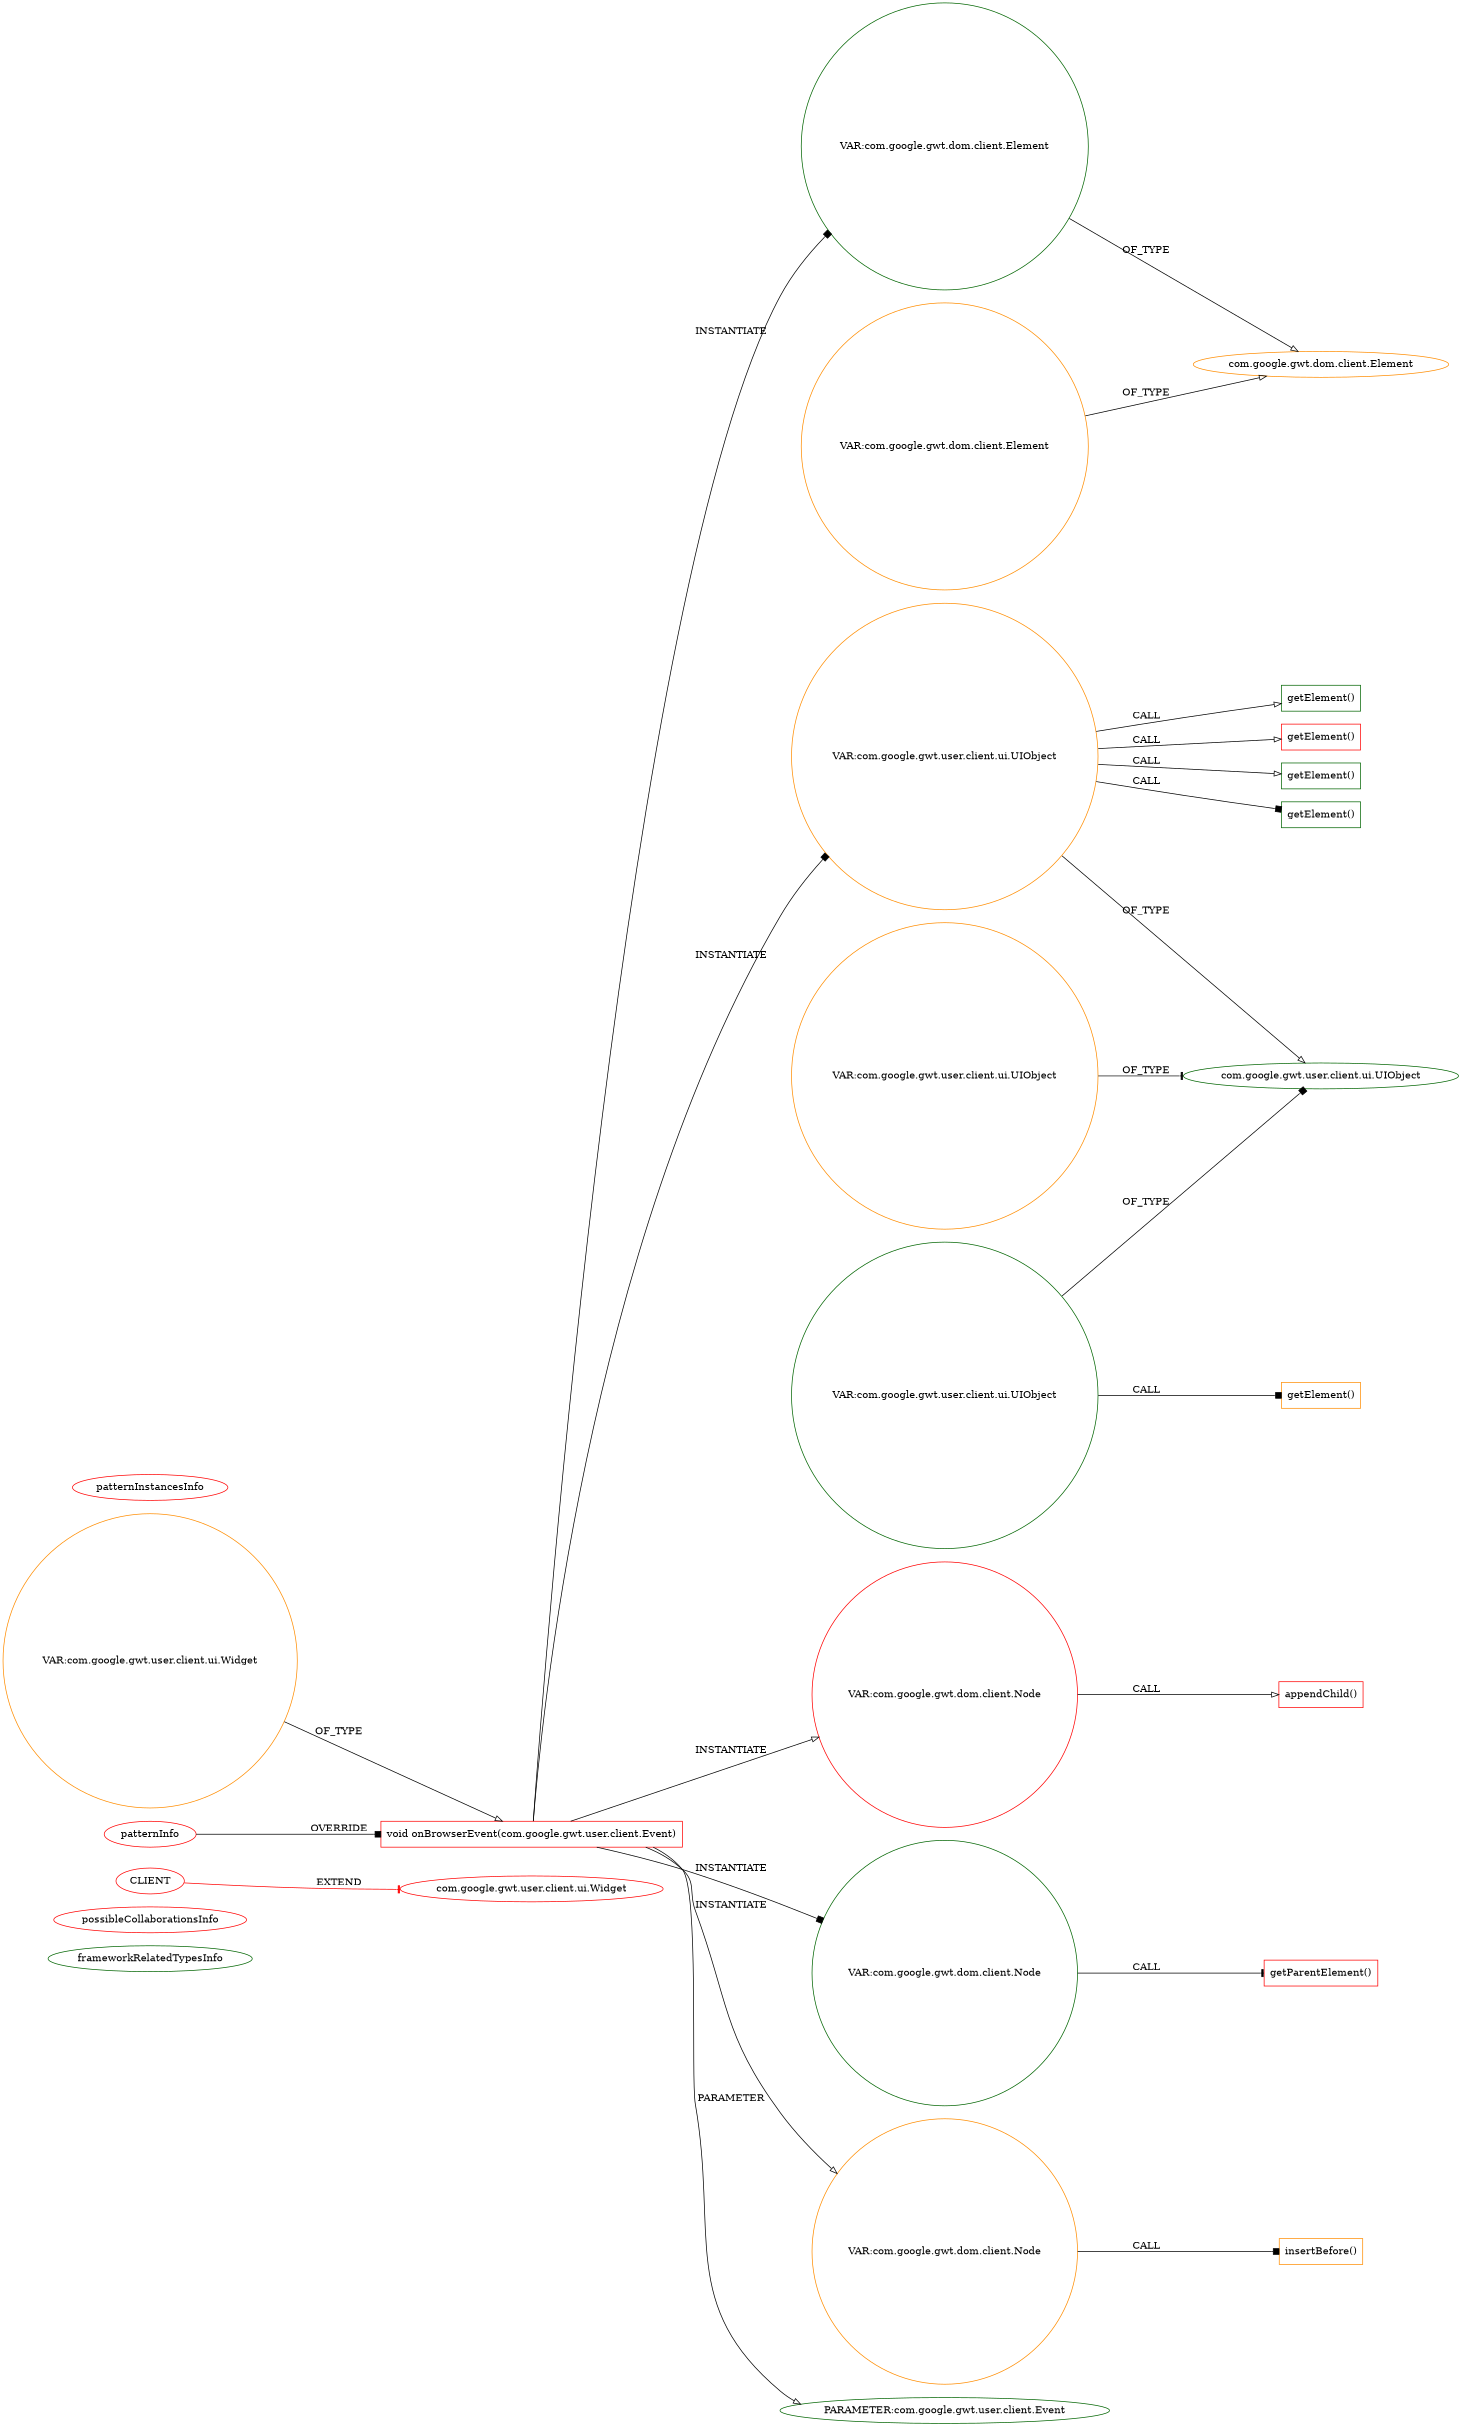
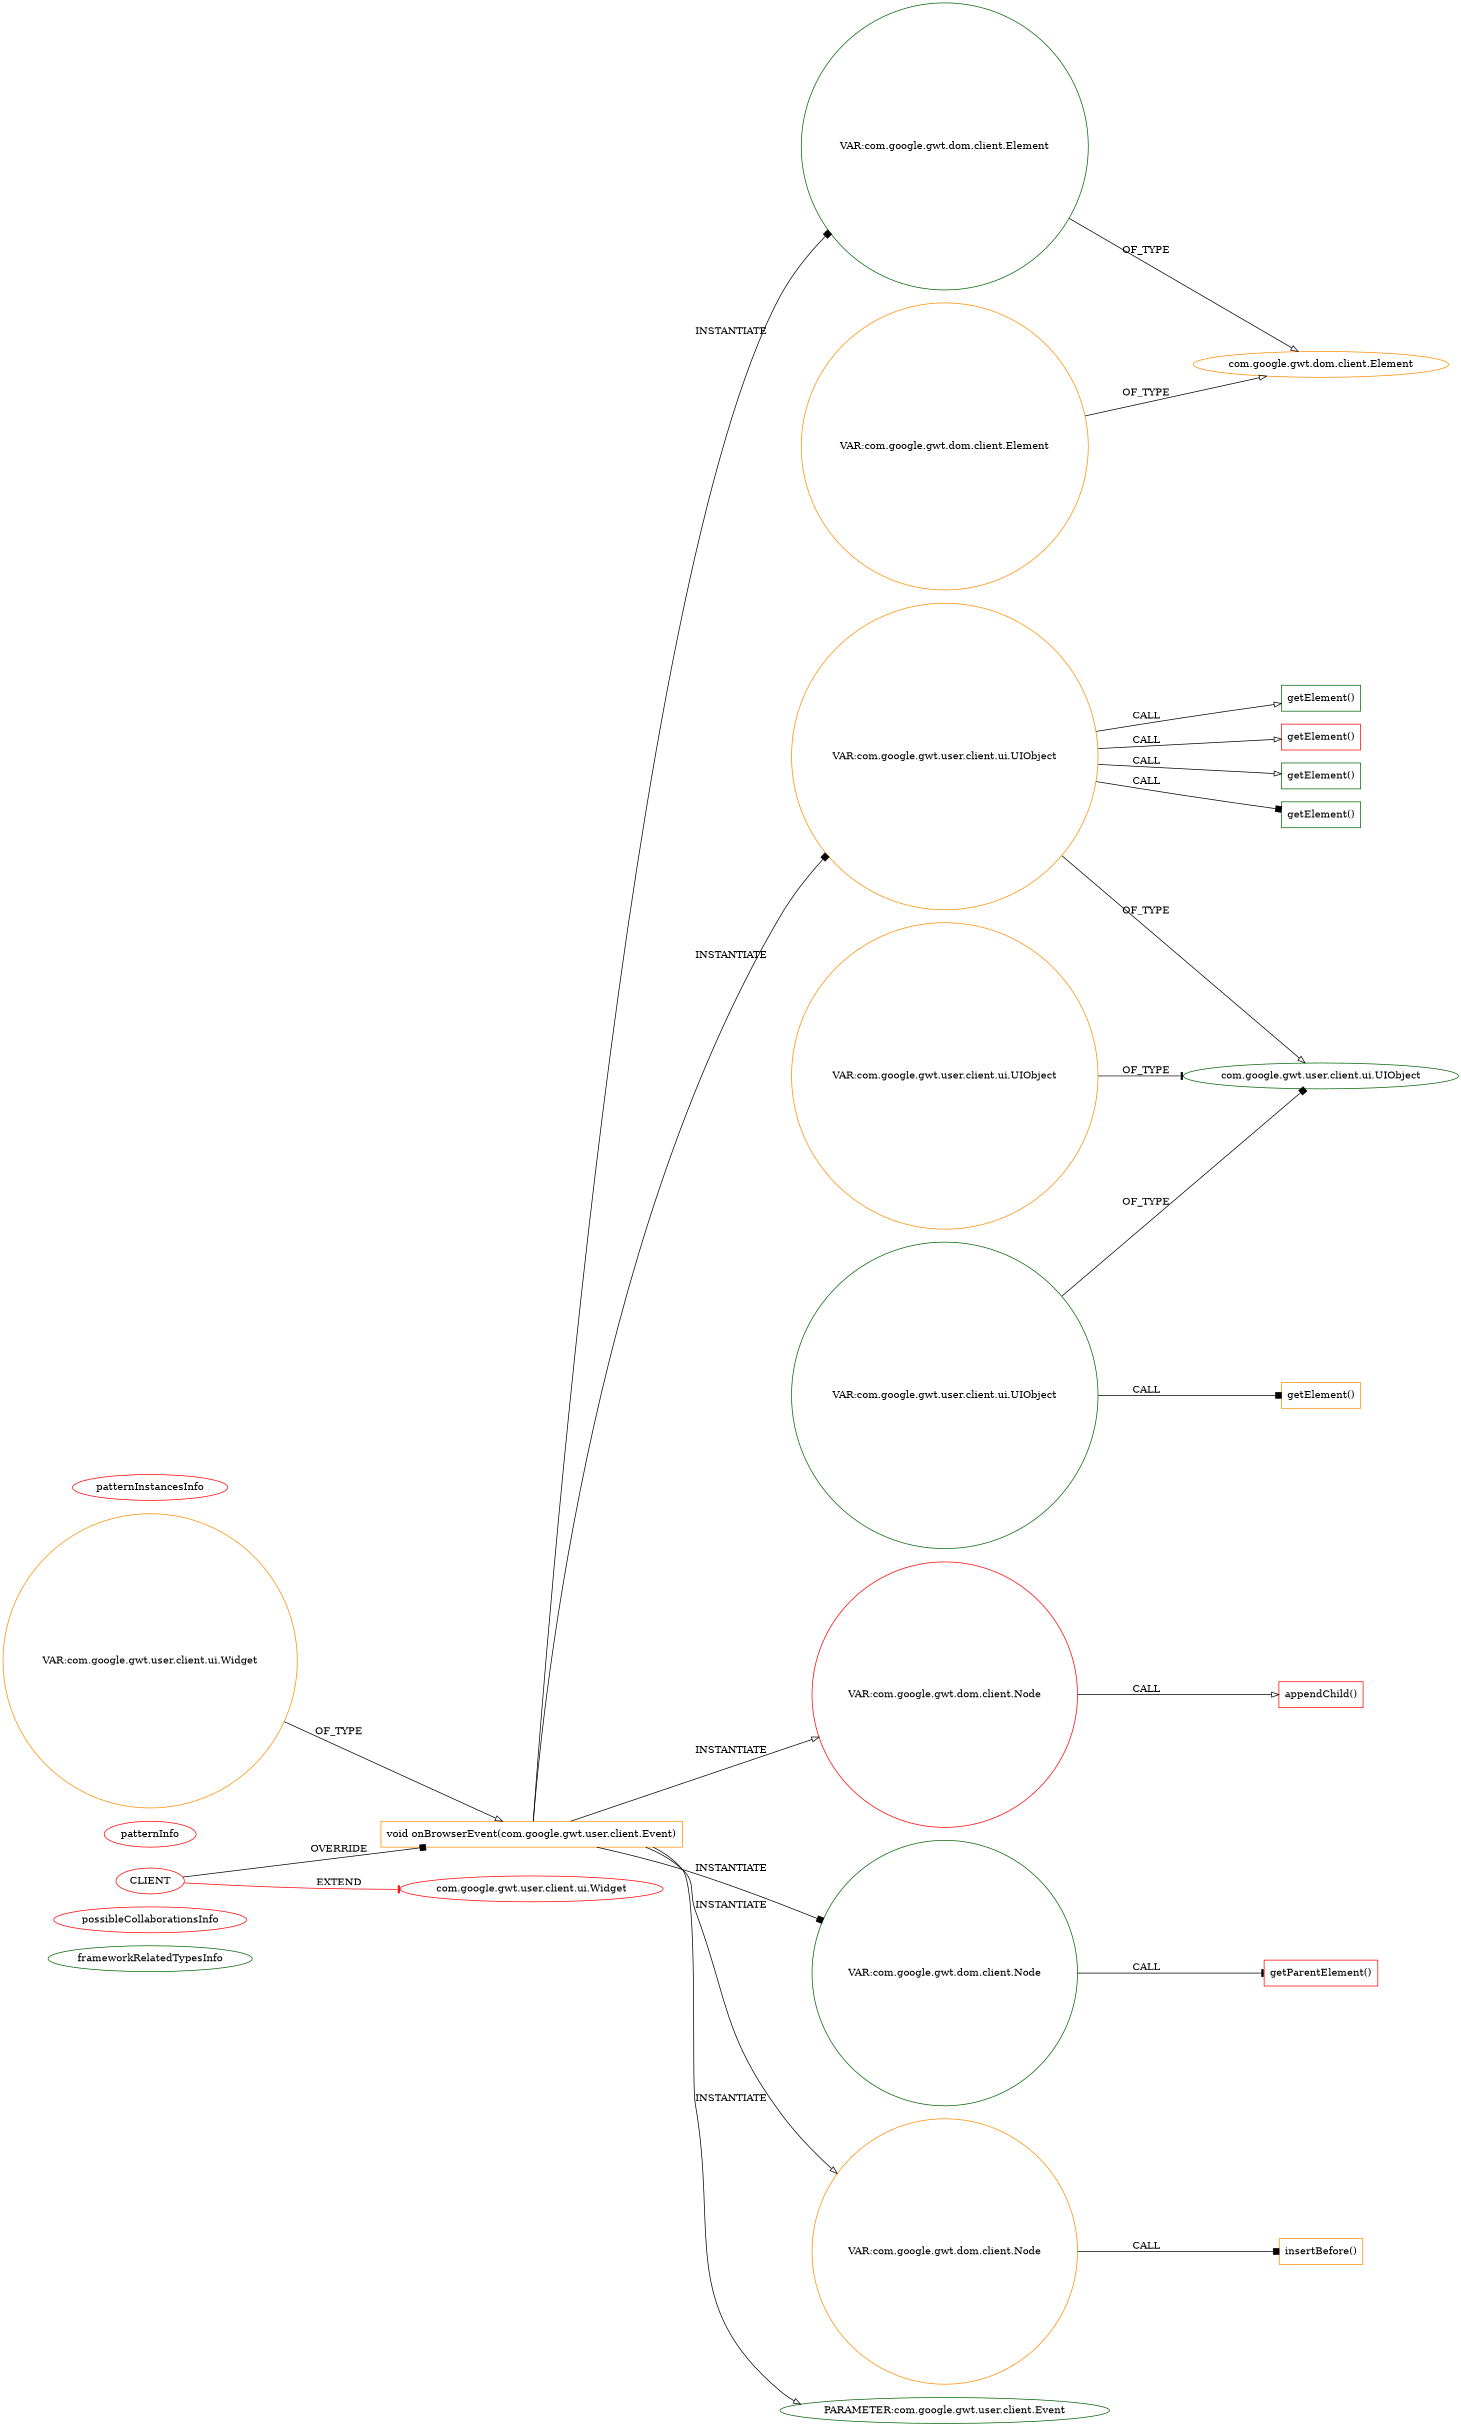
edge "patternInfo" -> "void onBrowserEvent(com.google.gwt.user.client.Event)": now "CLIENT" -> "void onBrowserEvent(com.google.gwt.user.client.Event)"
node "void onBrowserEvent(com.google.gwt.user.client.Event)": color red -> darkorange
edge "void onBrowserEvent(com.google.gwt.user.client.Event)" -> "PARAMETER:com.google.gwt.user.client.Event": label "PARAMETER" -> "INSTANTIATE"
